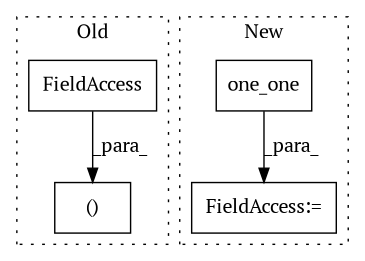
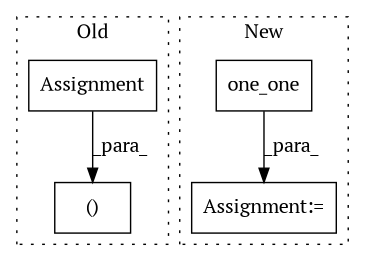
node "FieldAccess": label "FieldAccess" -> "Assignment"
node "FieldAccess:=": label "FieldAccess:=" -> "Assignment:="
